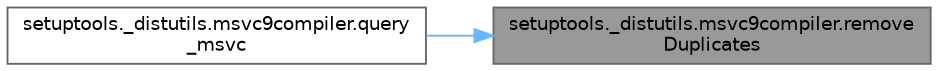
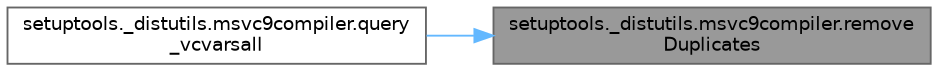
node "setuptools._distutils.msvc9compiler.query _msvc": label "setuptools._distutils.msvc9compiler.query _msvc" -> "setuptools._distutils.msvc9compiler.query _vcvarsall"
